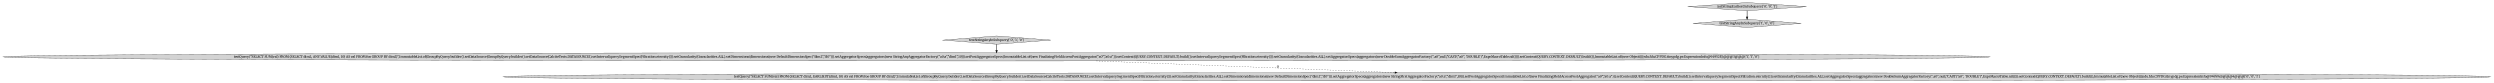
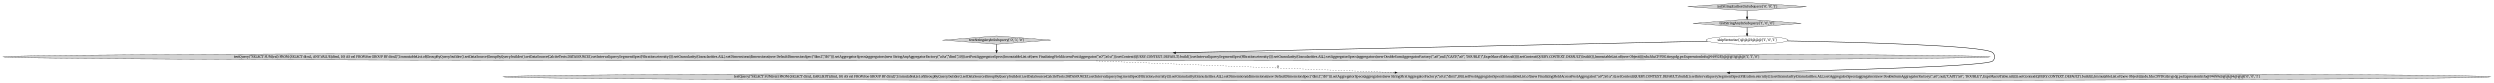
node "skipVectorize()@@@3@@@['1', '0', '1']": added
